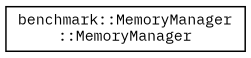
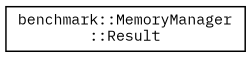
node "benchmark::MemoryManager ::MemoryManager": label "benchmark::MemoryManager ::MemoryManager" -> "benchmark::MemoryManager ::Result"
